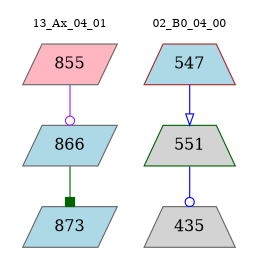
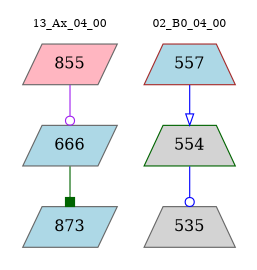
cluster "13_Ax_04_01": label "13_Ax_04_01" -> "13_Ax_04_00"
node "547": label "547" -> "557"
node "866": label "866" -> "666"
node "551": label "551" -> "554"
node "435": label "435" -> "535"
